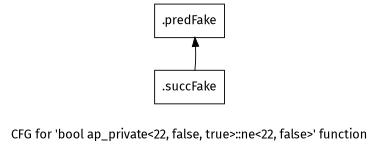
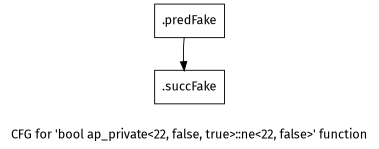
edge ".succFake" -> ".predFake": reversed
